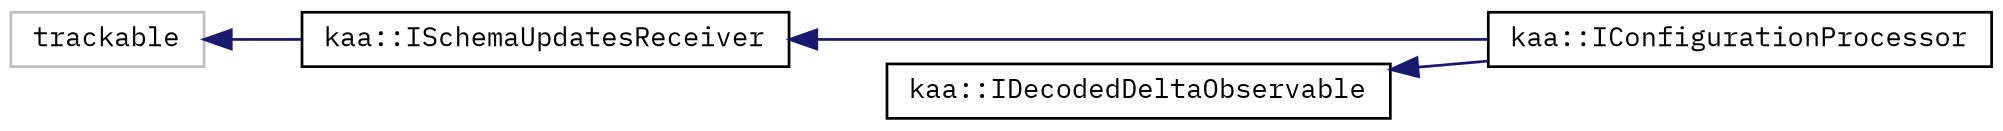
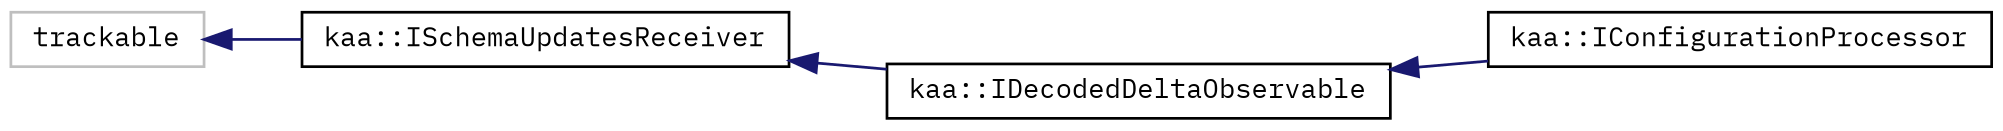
edge "kaa::IConfigurationProcessor" -> "kaa::ISchemaUpdatesReceiver": now "kaa::IDecodedDeltaObservable" -> "kaa::ISchemaUpdatesReceiver"
